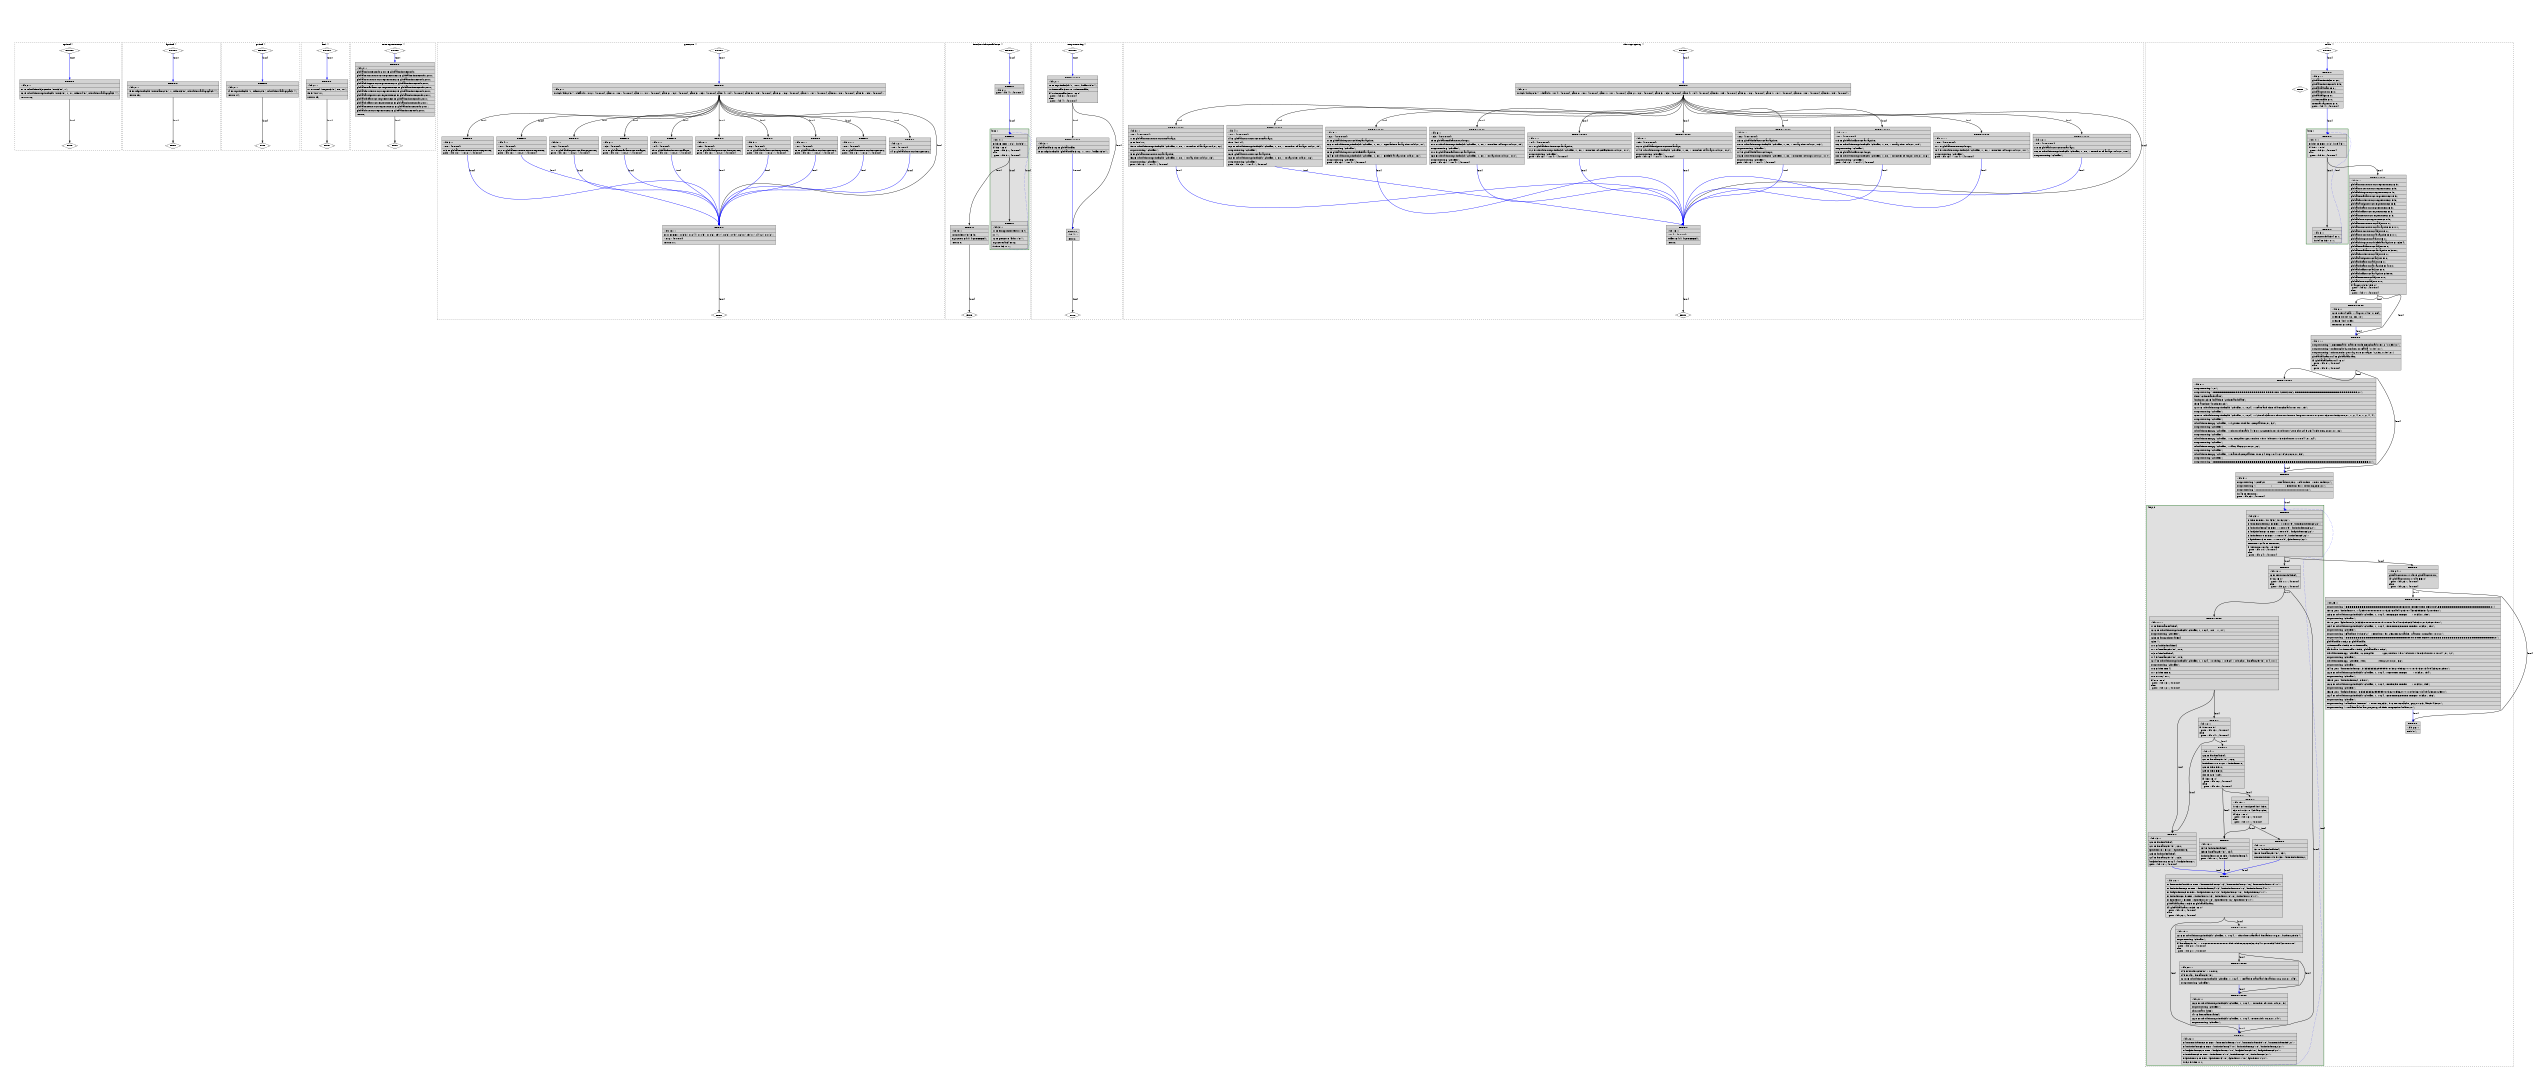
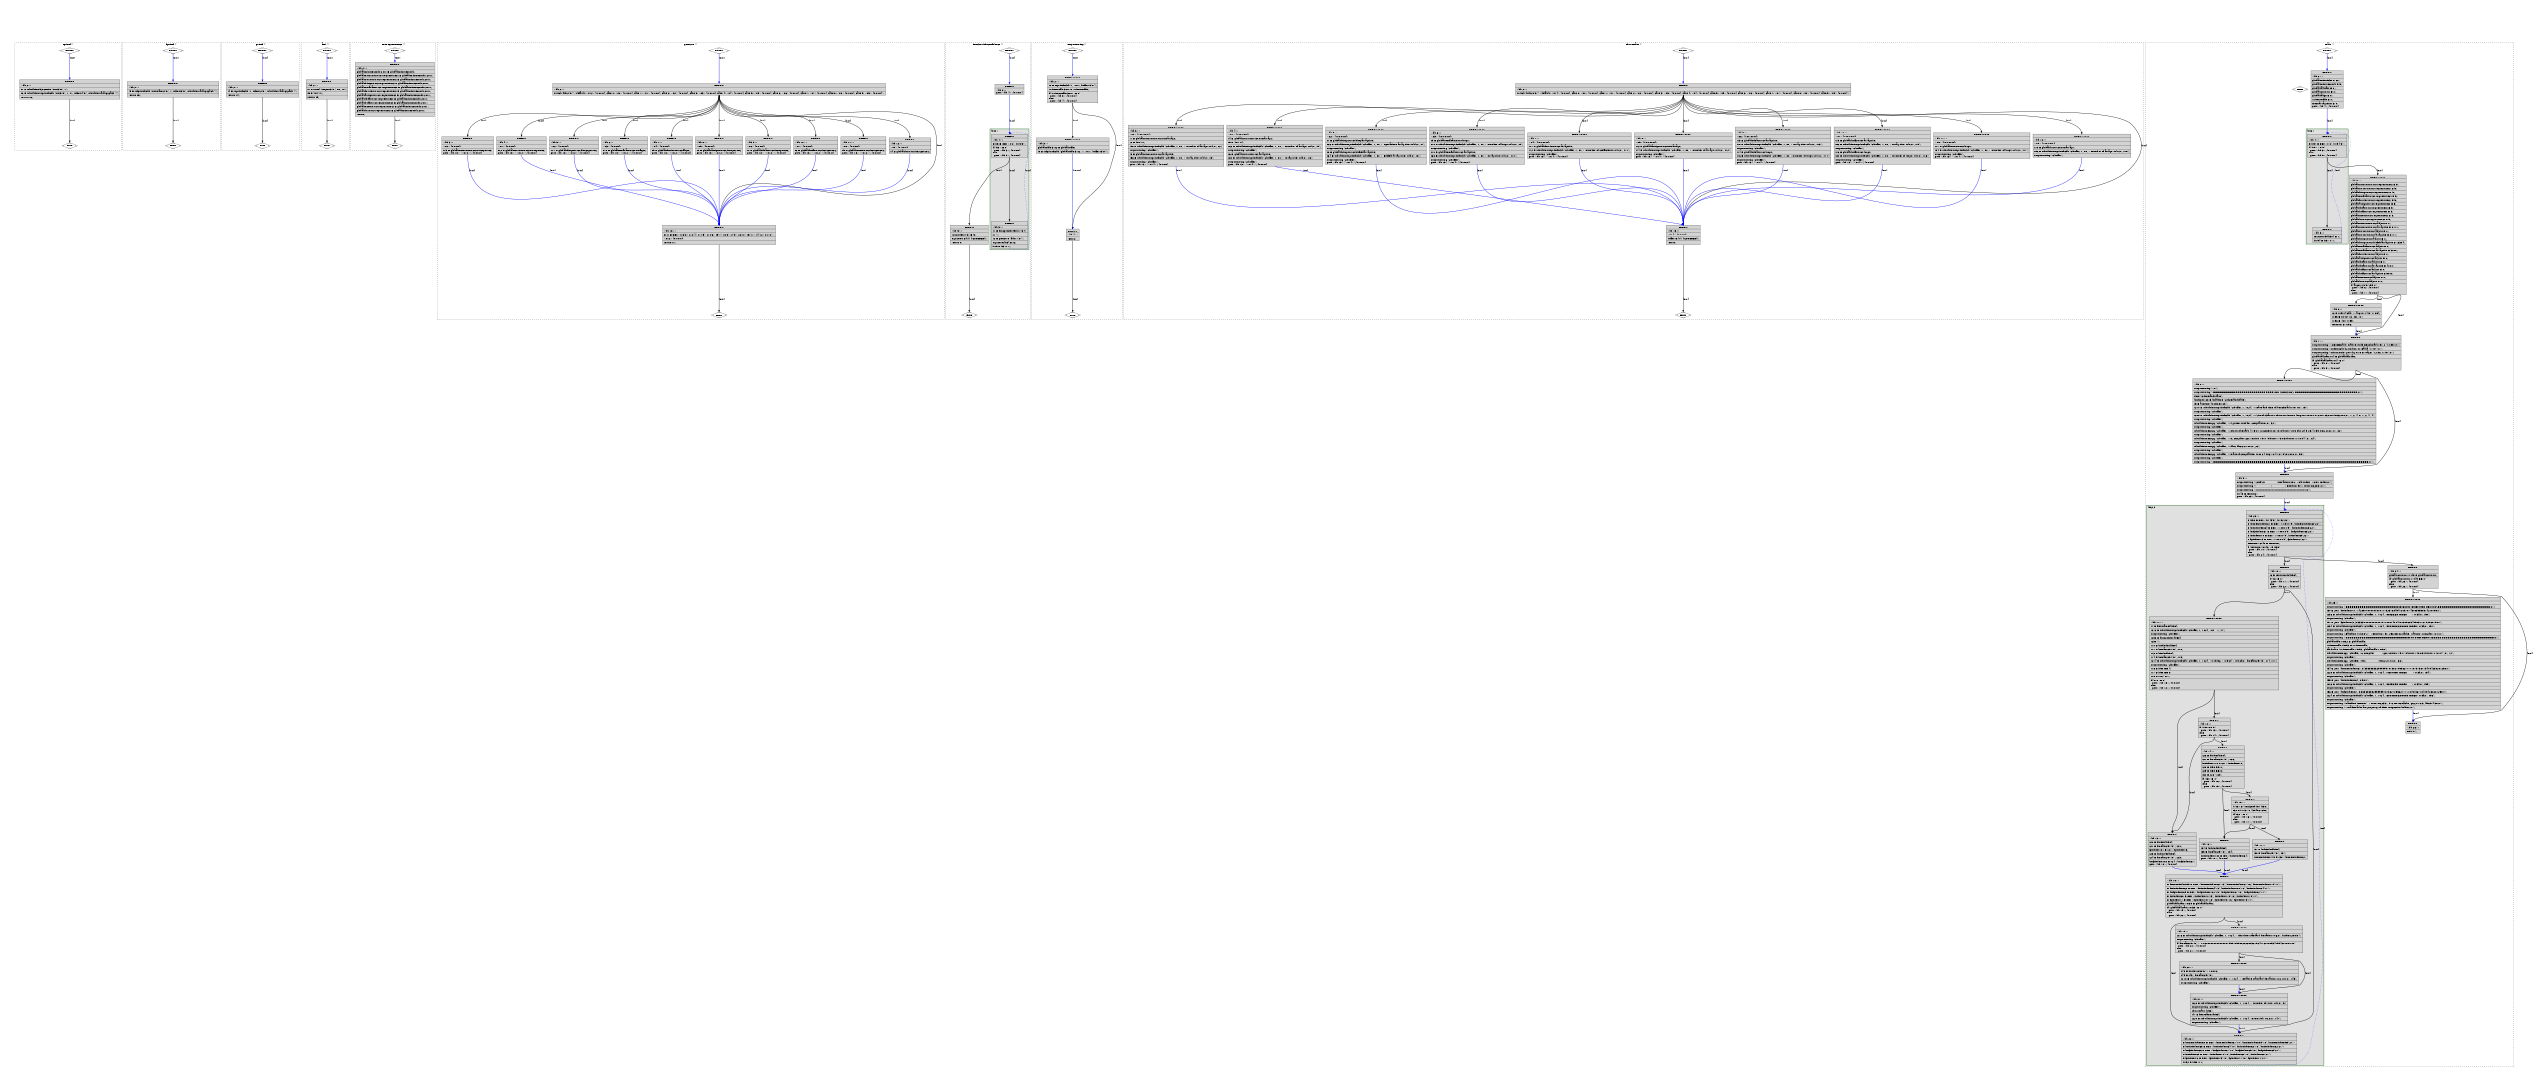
cluster "show_property ()": label "show_property ()" -> "show_stats ()"
